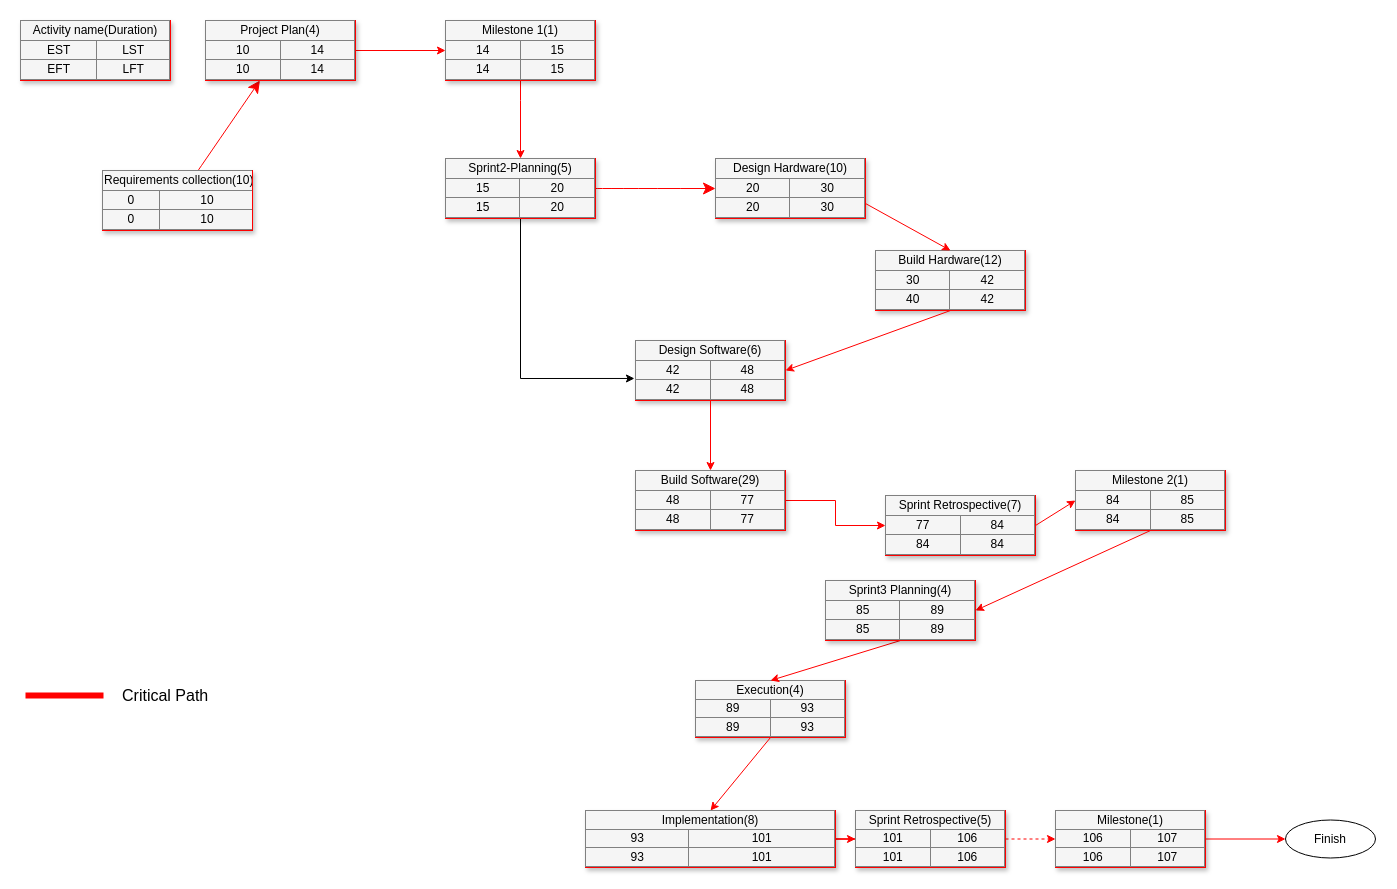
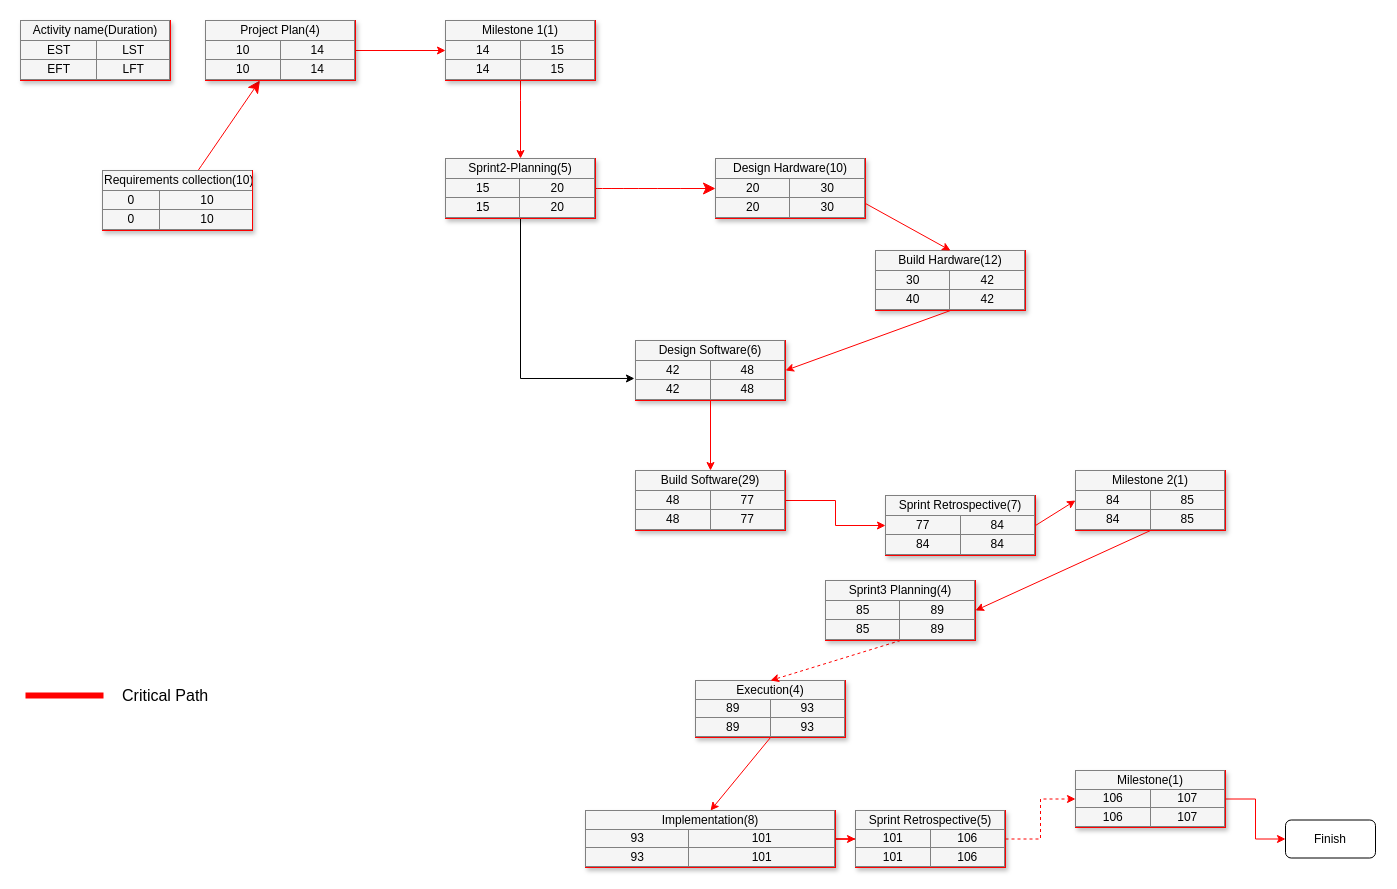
edge "Sprint3 Planning(4) 85 89 85 89" -> "Execution(4) 89 93 89 93": style solid -> dashed
node "Milestone(1) 106 107 106 107": moved (1131, 839) -> (1151, 799)
node "Finish": shape ellipse -> rounded rectangle
